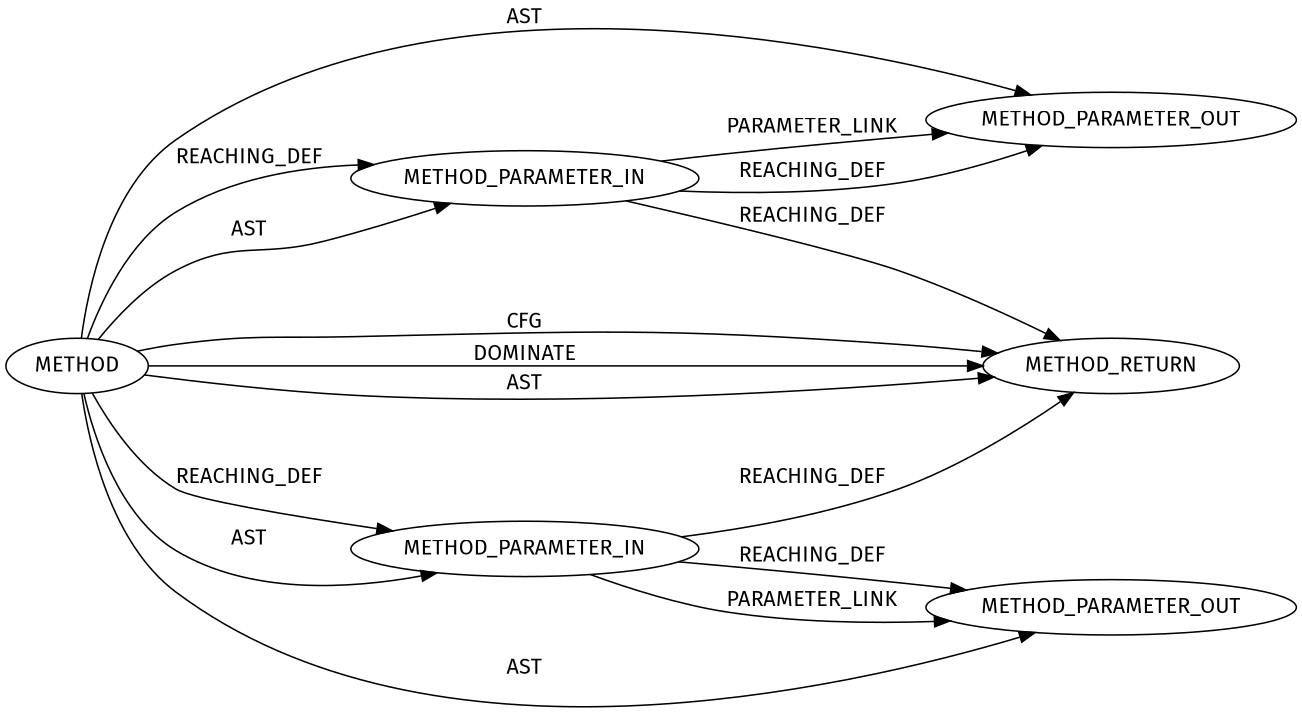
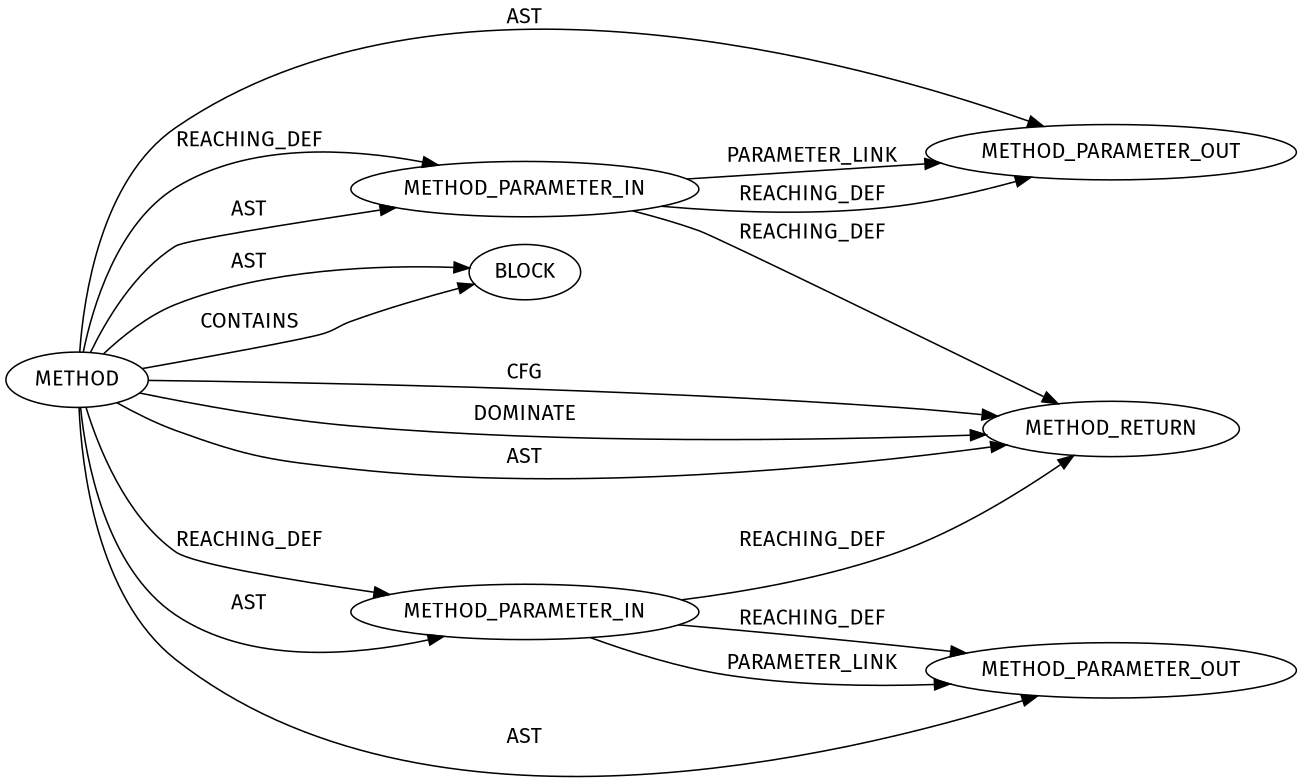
node "BLOCK": added
